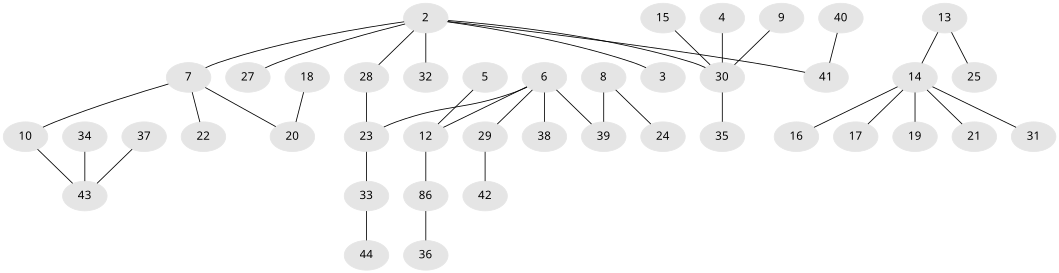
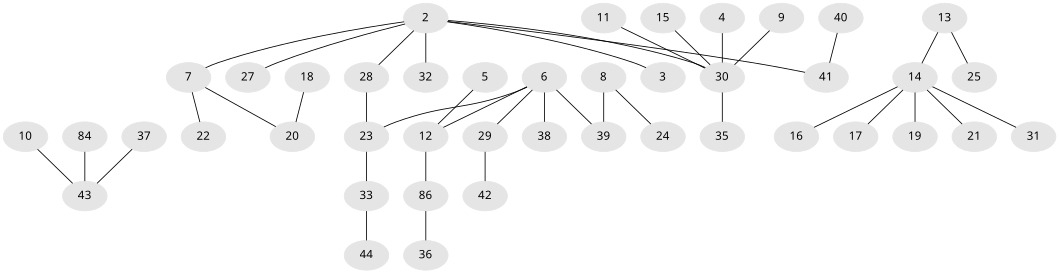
node "11": added
edge "7" -- "10": removed
node "34": label "34" -> "84"
